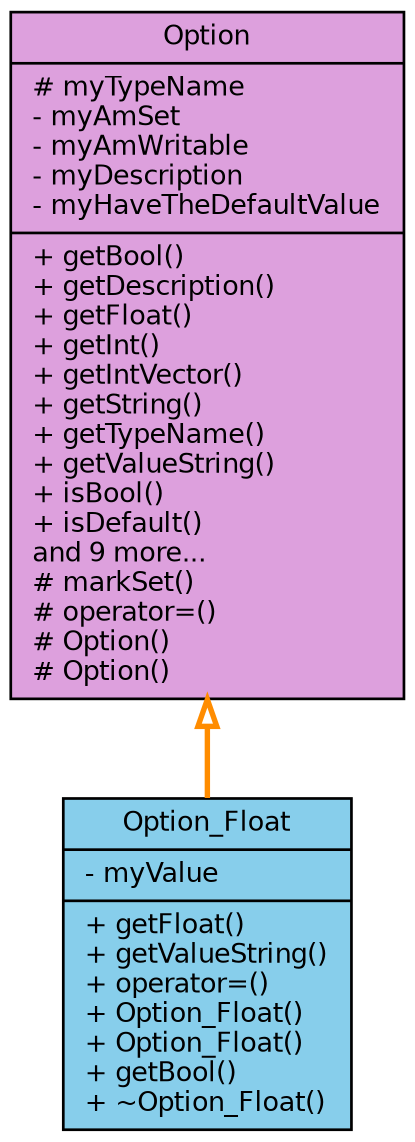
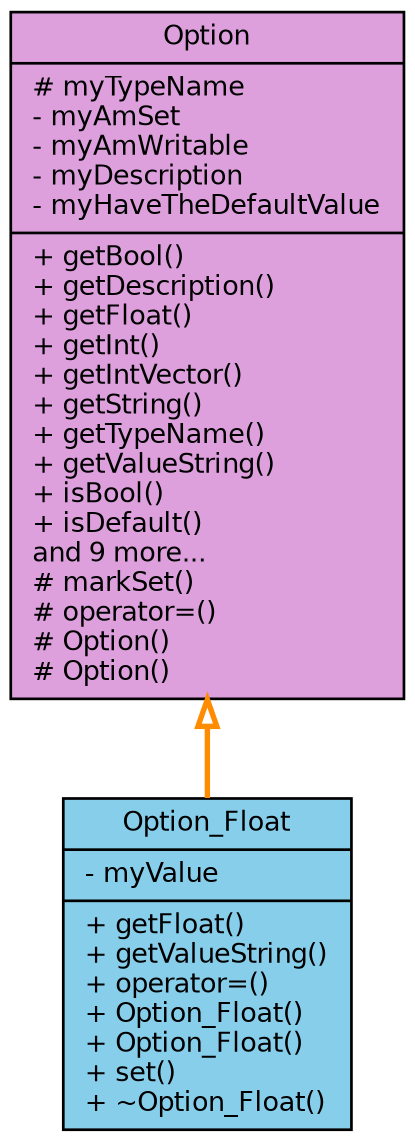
node "Option_Float": text "+ getBool()" -> "+ set()"
